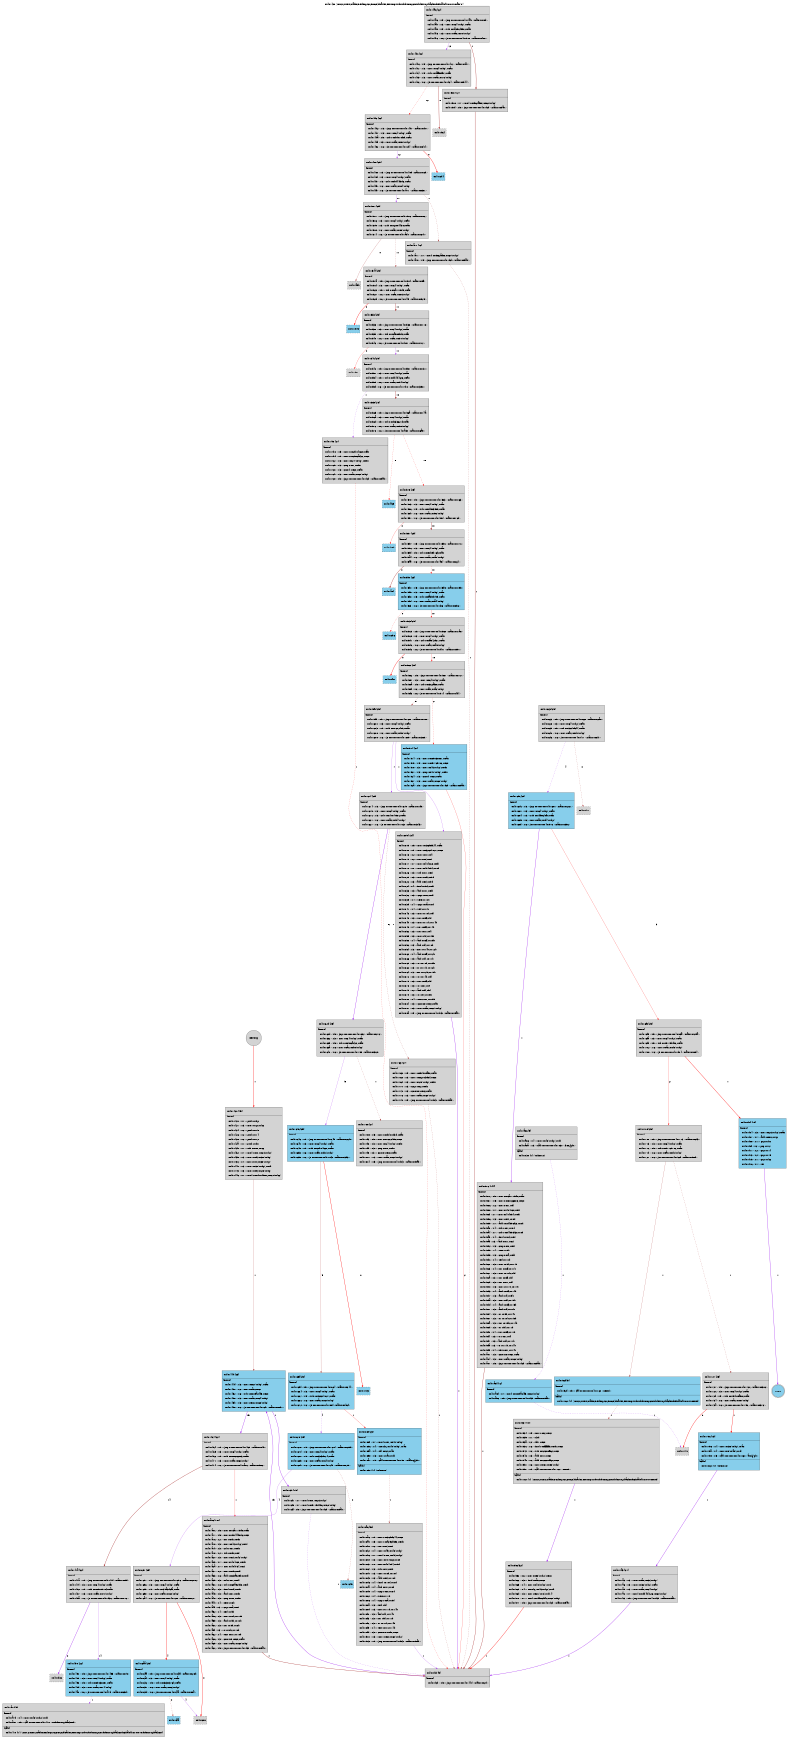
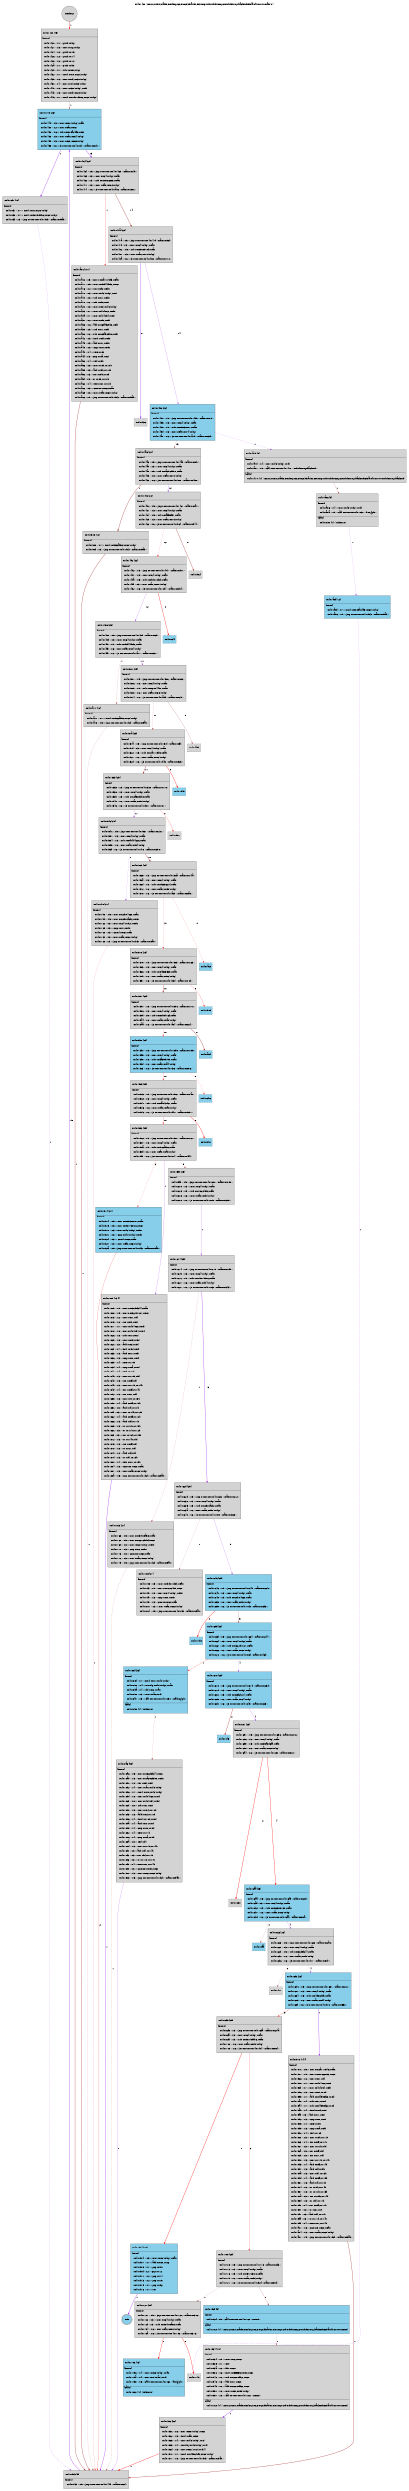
edge "0x401490 [22]" -> "0x4014a6 [22]": added, label "13"
edge "0x401a7d [9]" -> "0x401a86 [9]": added, label "1"
edge "0x4015fb [25]" -> "0x401809 [134]": now "0x4015e2 [25]" -> "0x401809 [134]"
node "Users": label "Users" -> "Exit"
edge "0x401678 [25]" -> "0x401c45": style dashed -> bold
node "0x4017a3 [21]": removed
edge "0x4016aa [25]" -> "0x401ce0": now "0x4016aa [25]" -> "0x4016c3 [25]"
